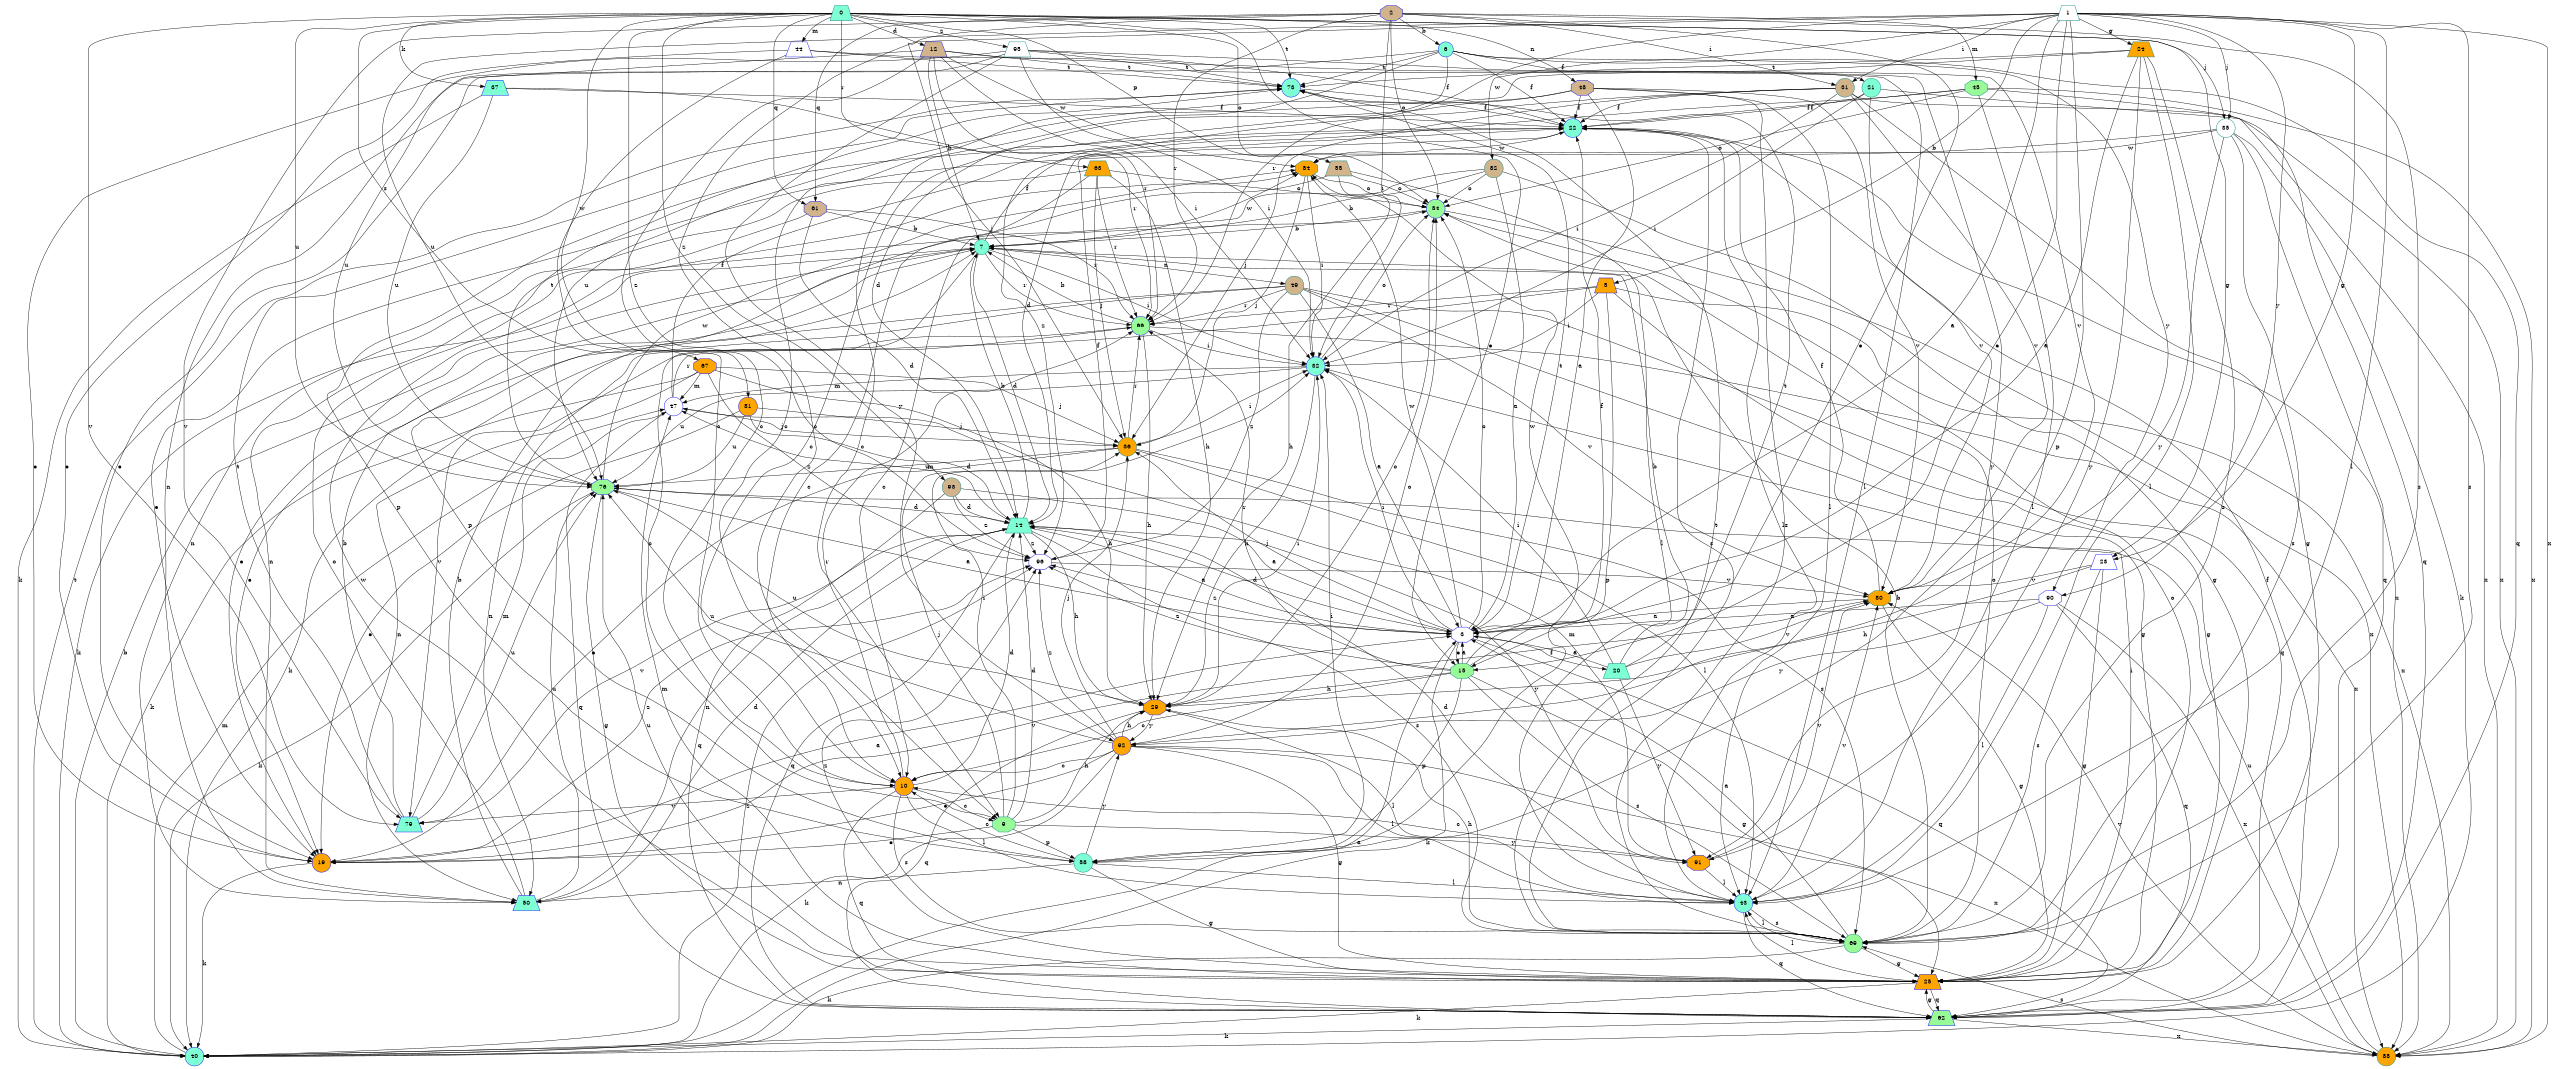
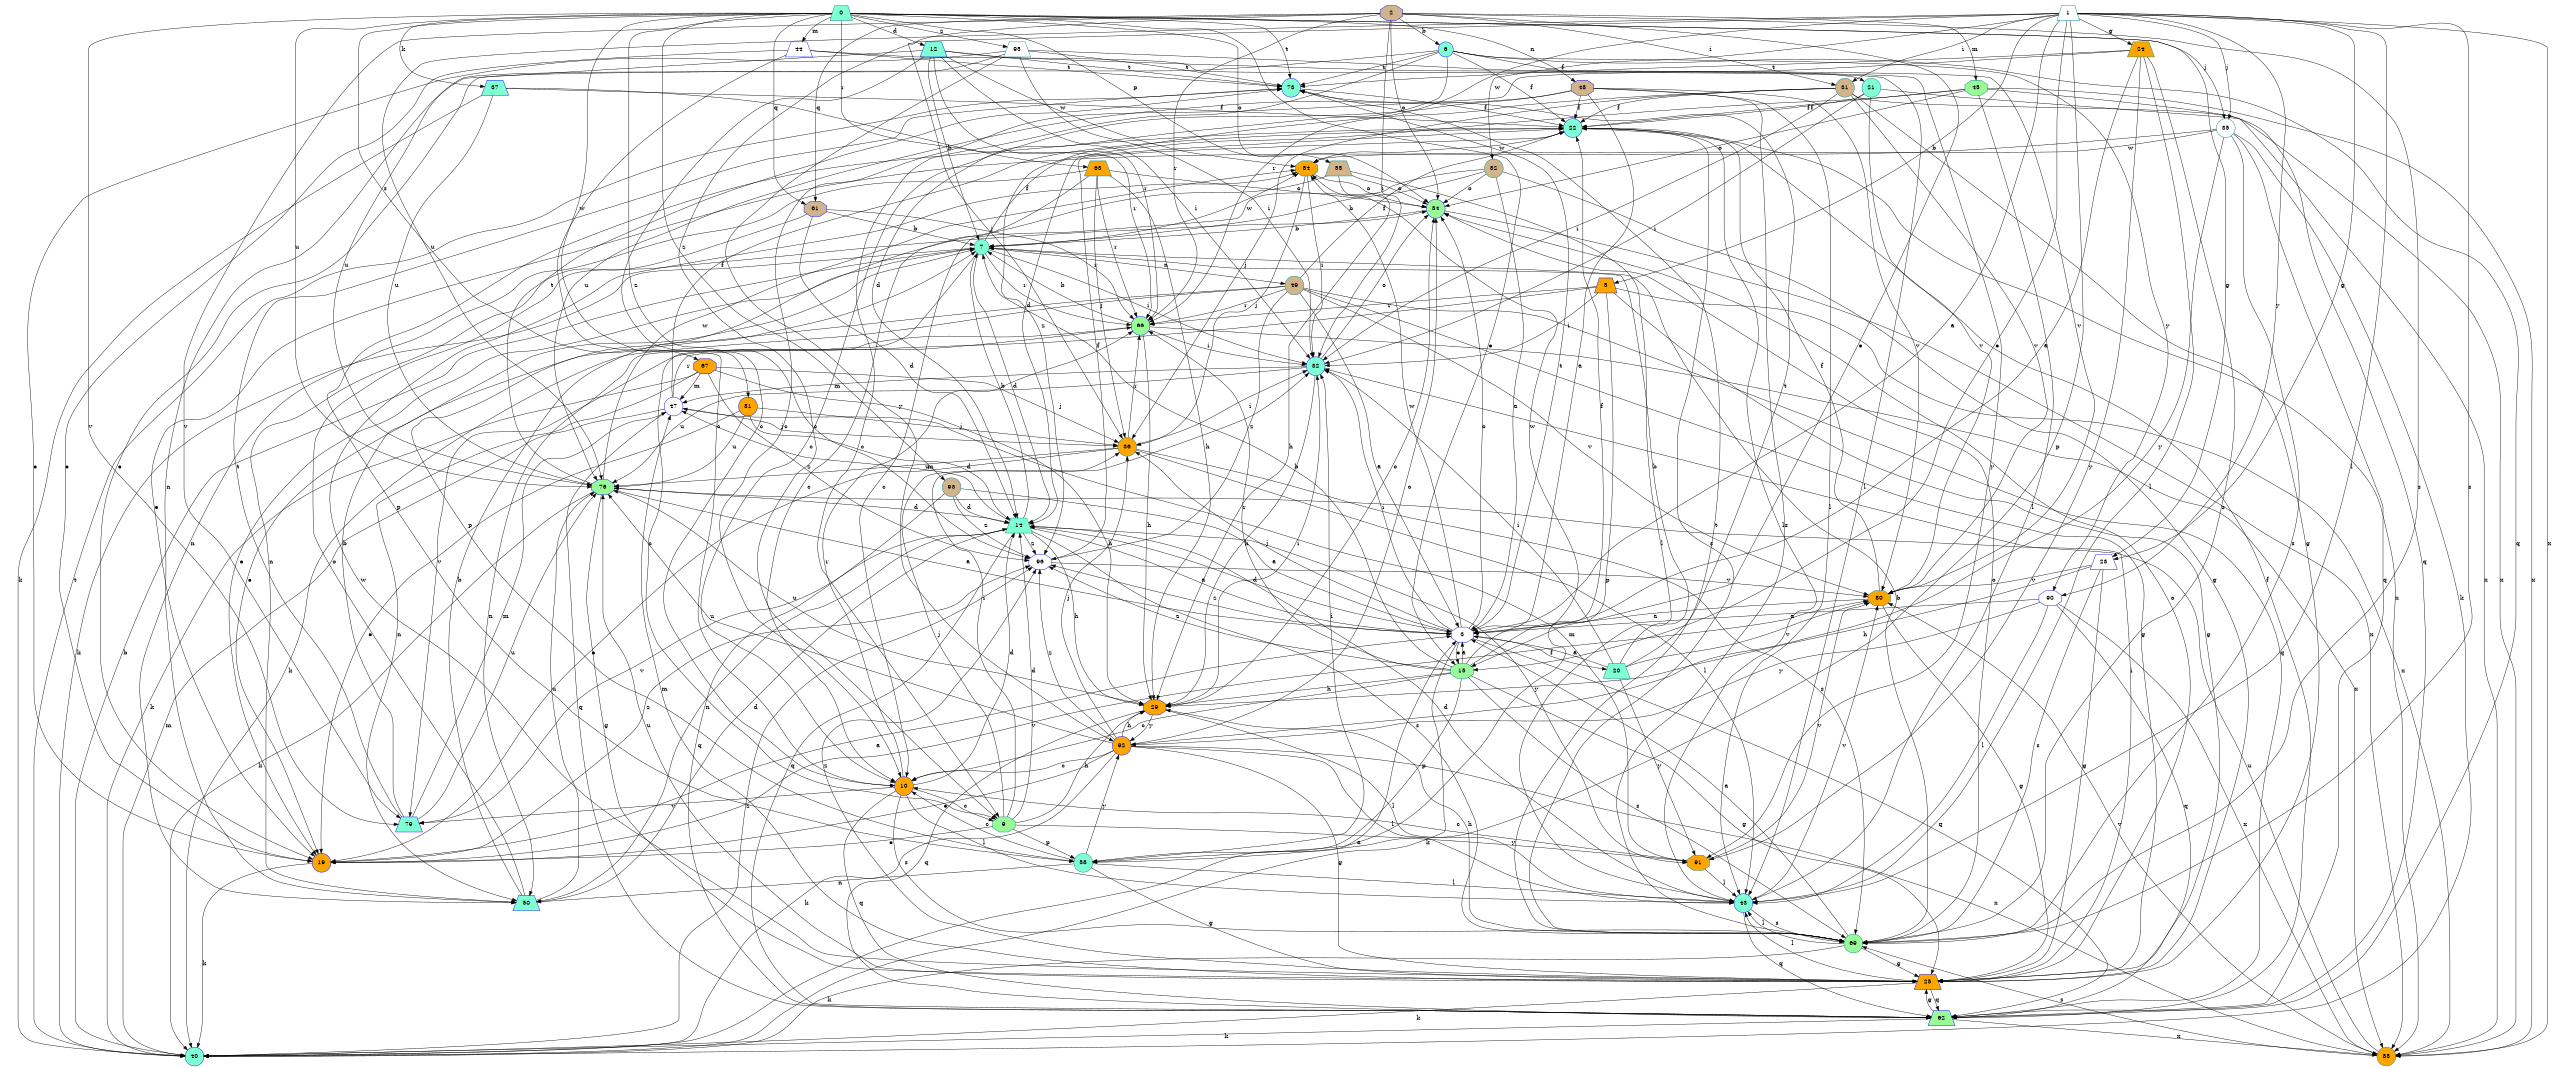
node "12": fillcolor tan -> aquamarine
edge "95" -> "22": now "49" -> "22"
edge "15" -> "7": added, label "b"
edge "40" -> "47": reversed
node "91": color blue -> teal
